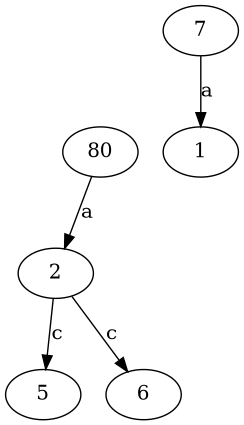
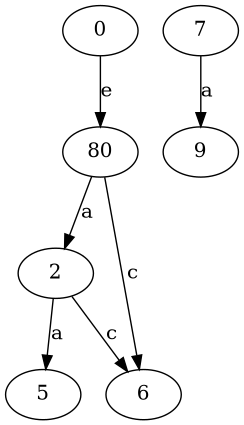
node "0": added
node "1": label "1" -> "9"
edge "80" -> "6": added, label "c"
edge "2" -> "5": label "c" -> "a"
